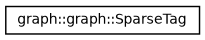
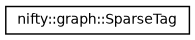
node "graph::graph::SparseTag": label "graph::graph::SparseTag" -> "nifty::graph::SparseTag"
